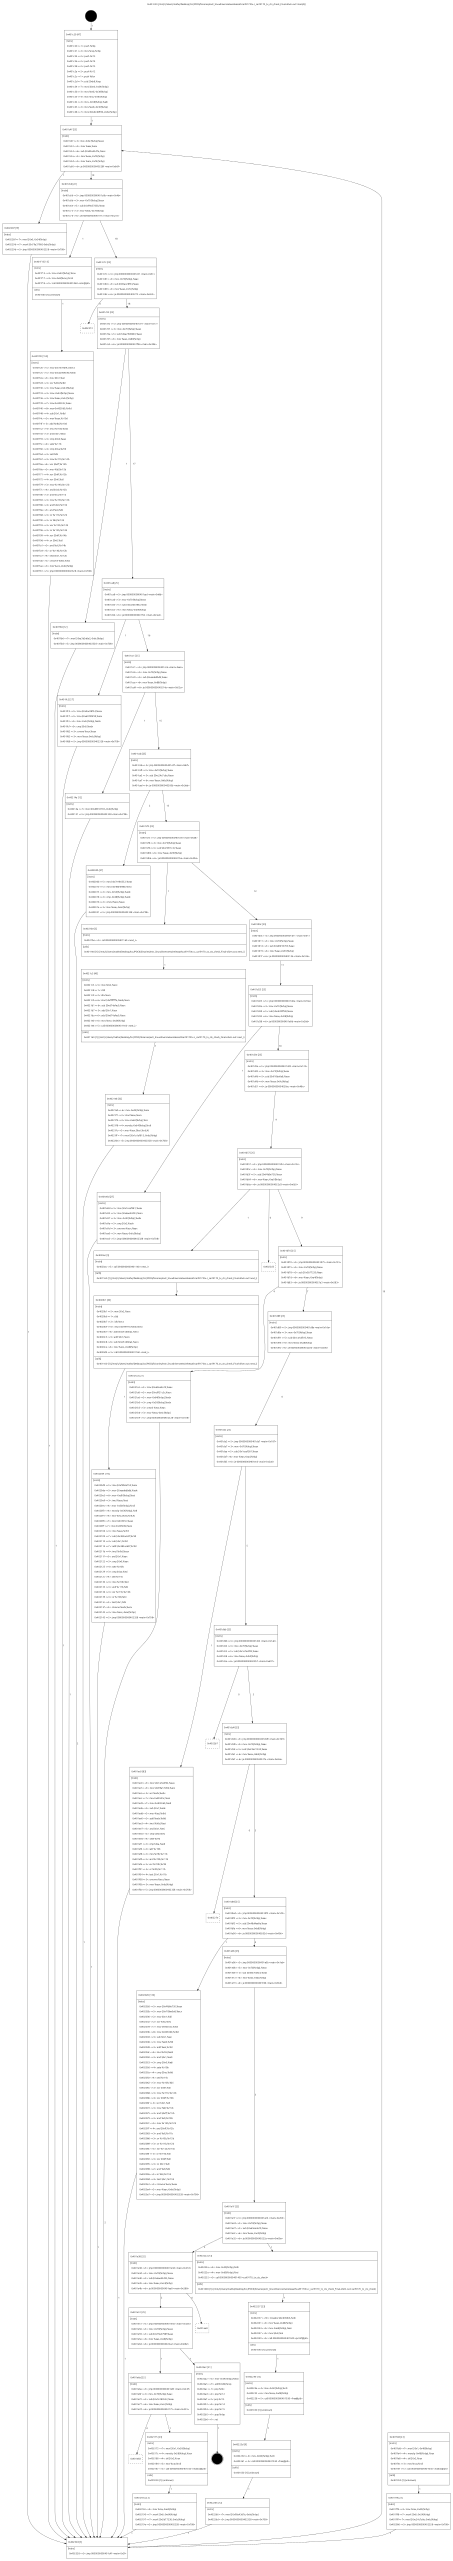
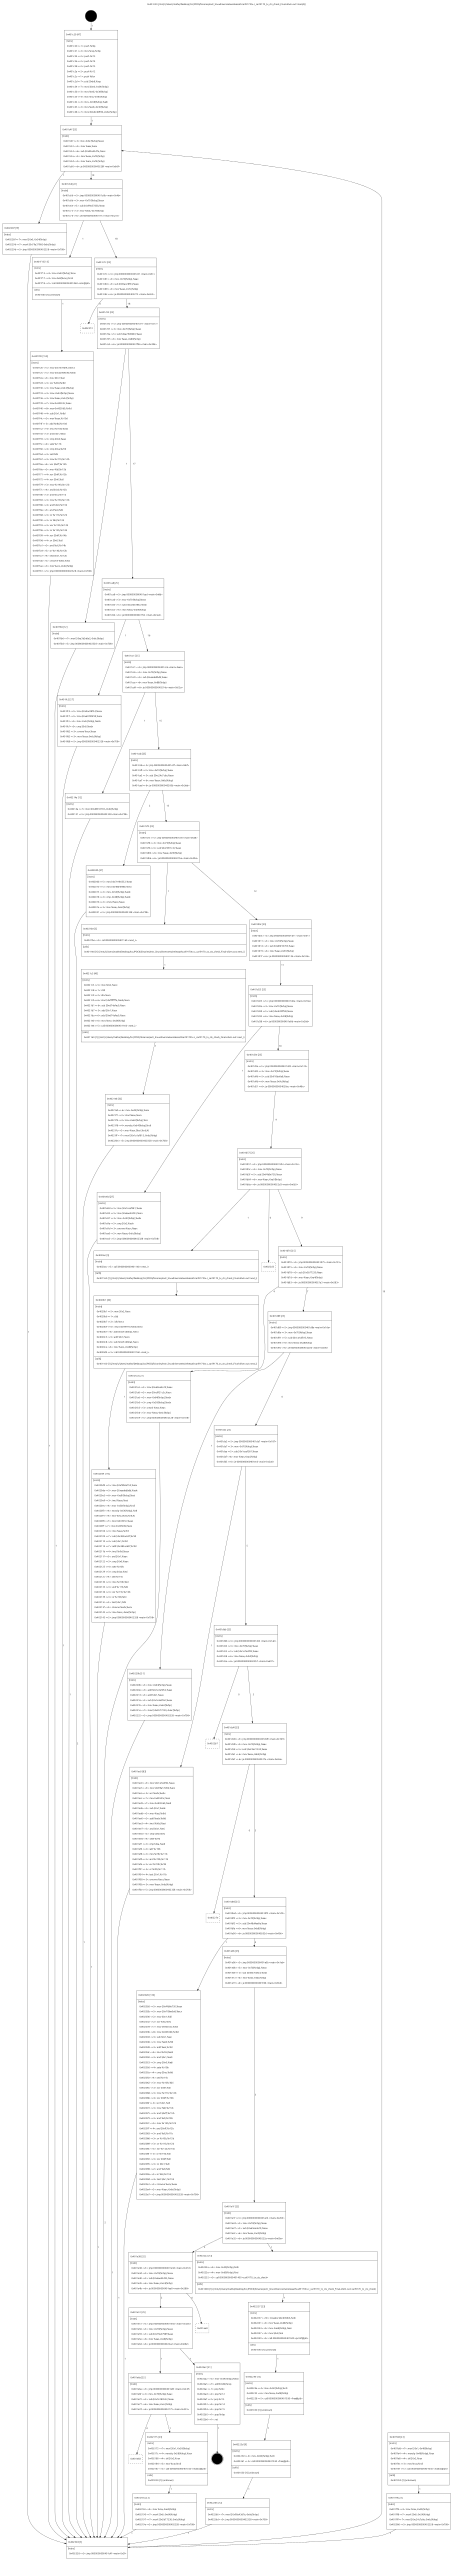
node "0x40220b [31]": added
